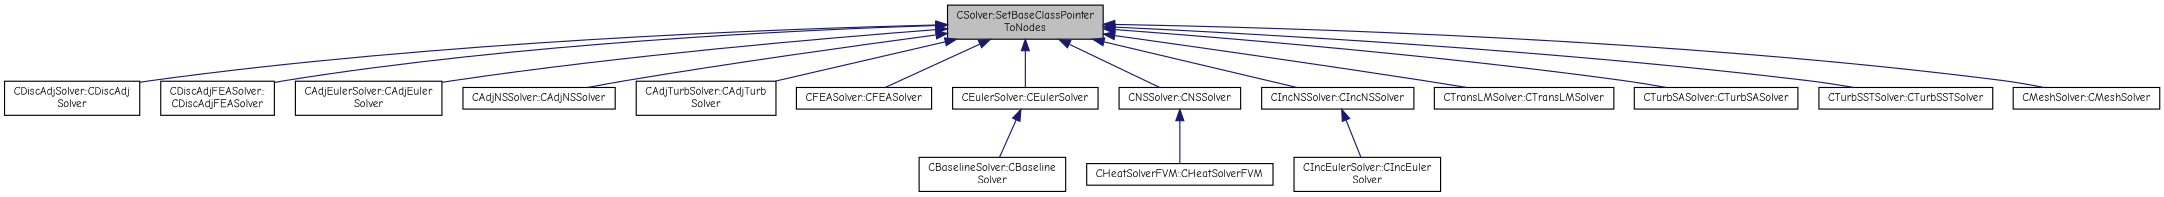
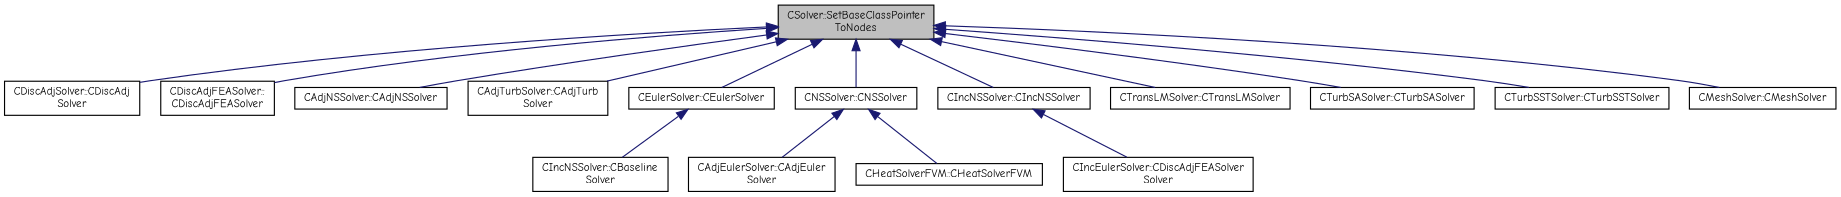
edge "CAdjEulerSolver::CAdjEuler Solver" -> "CSolver::SetBaseClassPointer ToNodes": now "CAdjEulerSolver::CAdjEuler Solver" -> "CNSSolver::CNSSolver"
node "CFEASolver::CFEASolver": removed
node "CBaselineSolver::CBaseline Solver": label "CBaselineSolver::CBaseline Solver" -> "CIncNSSolver::CBaseline Solver"
node "CIncEulerSolver::CIncEuler Solver": label "CIncEulerSolver::CIncEuler Solver" -> "CIncEulerSolver::CDiscAdjFEASolver Solver"
